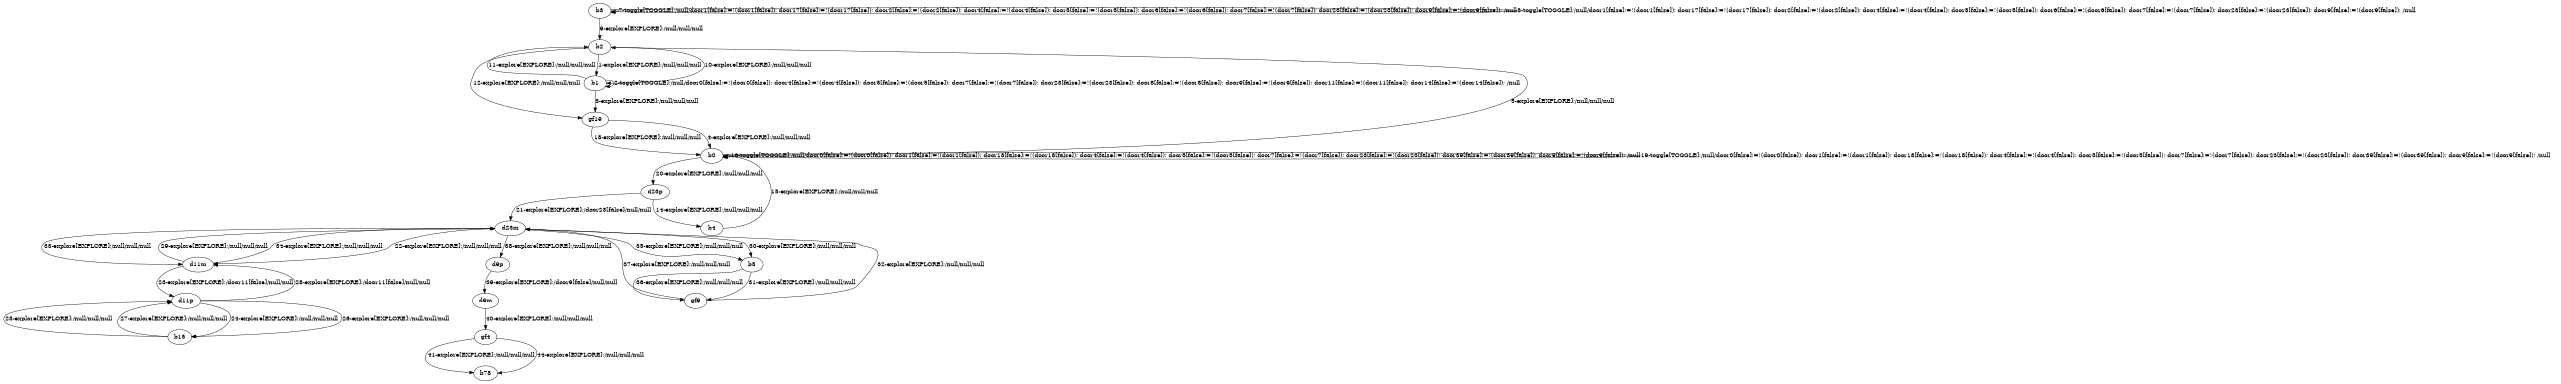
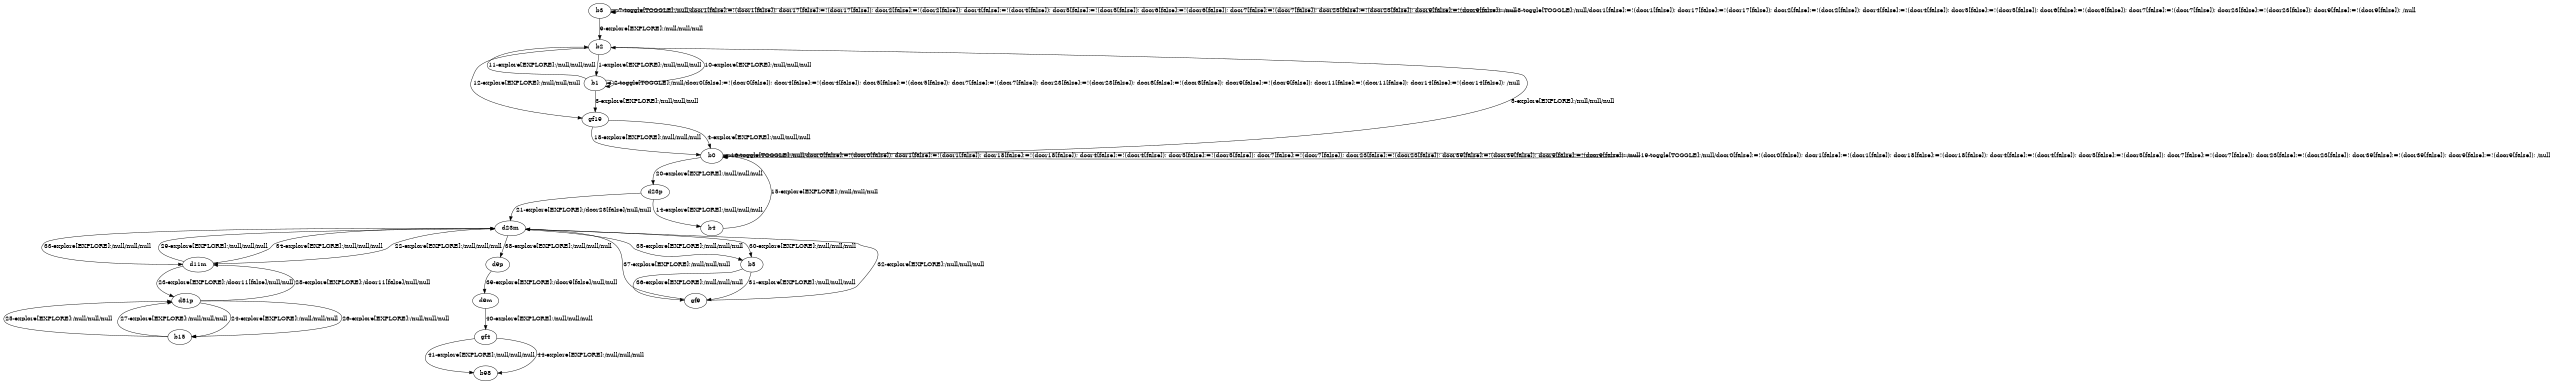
node "d11p": label "d11p" -> "d81p"
node "b78": label "b78" -> "b98"
